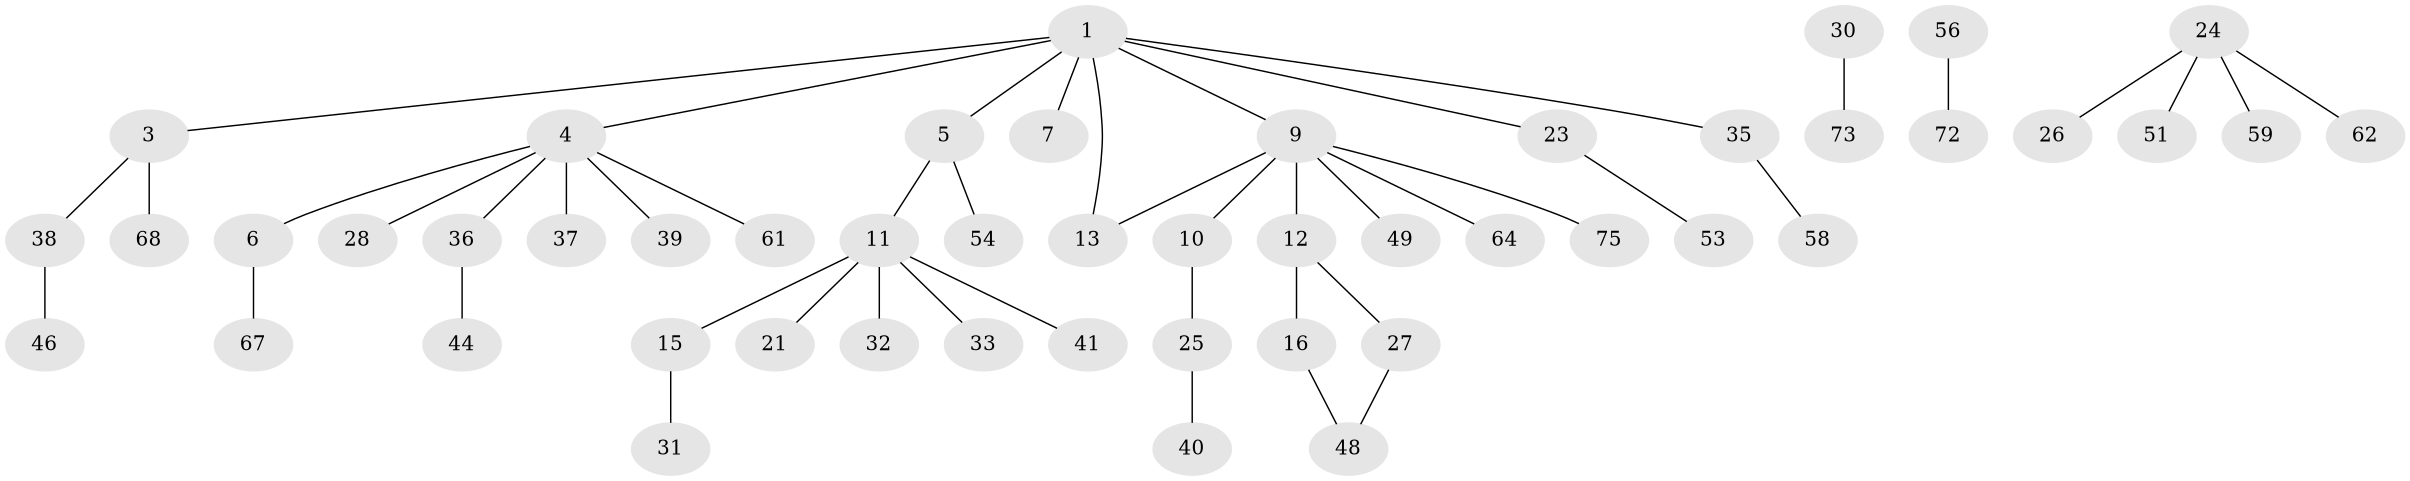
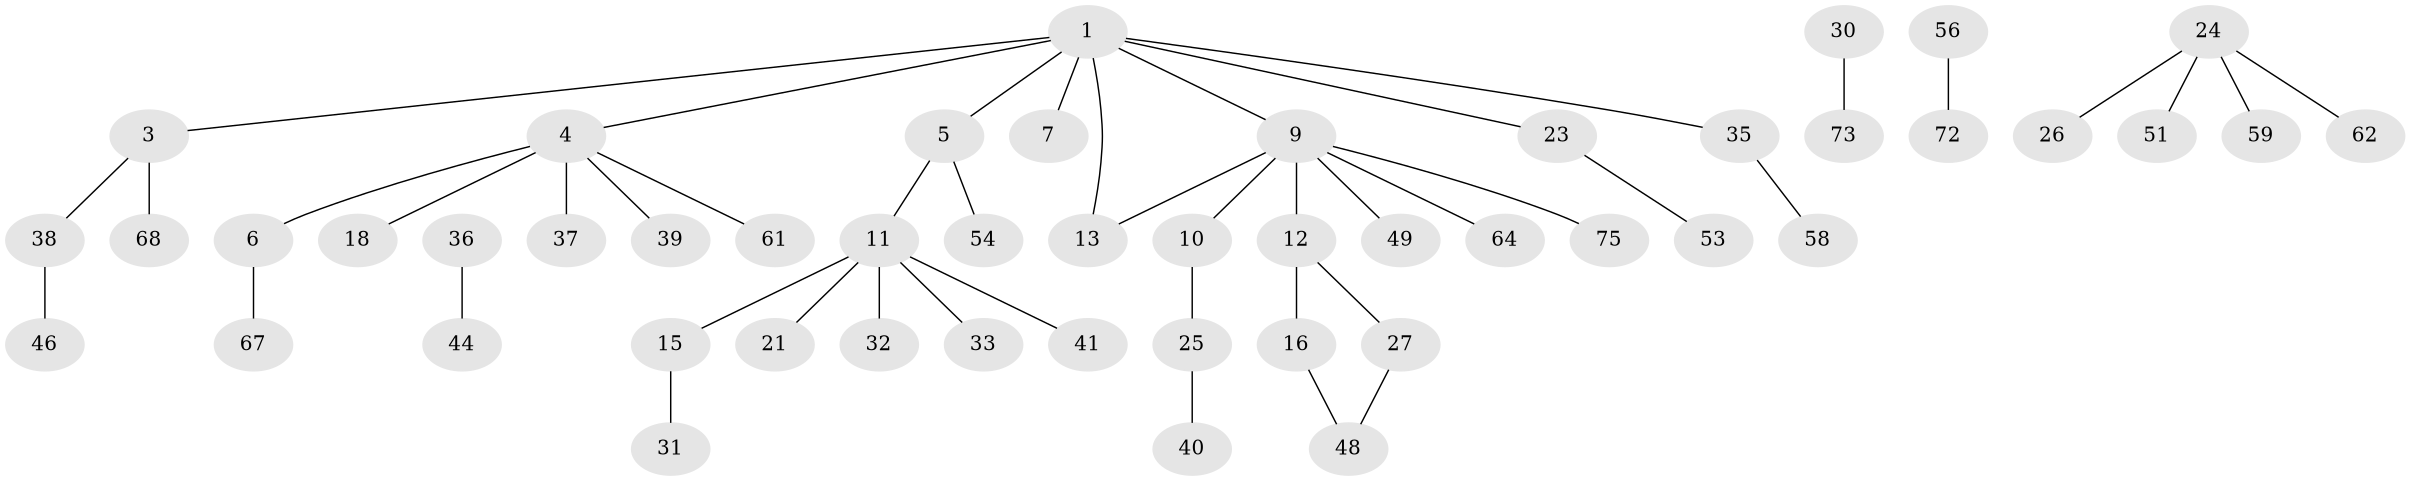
edge "4" -- "36": removed
node "28": label "28" -> "18"
